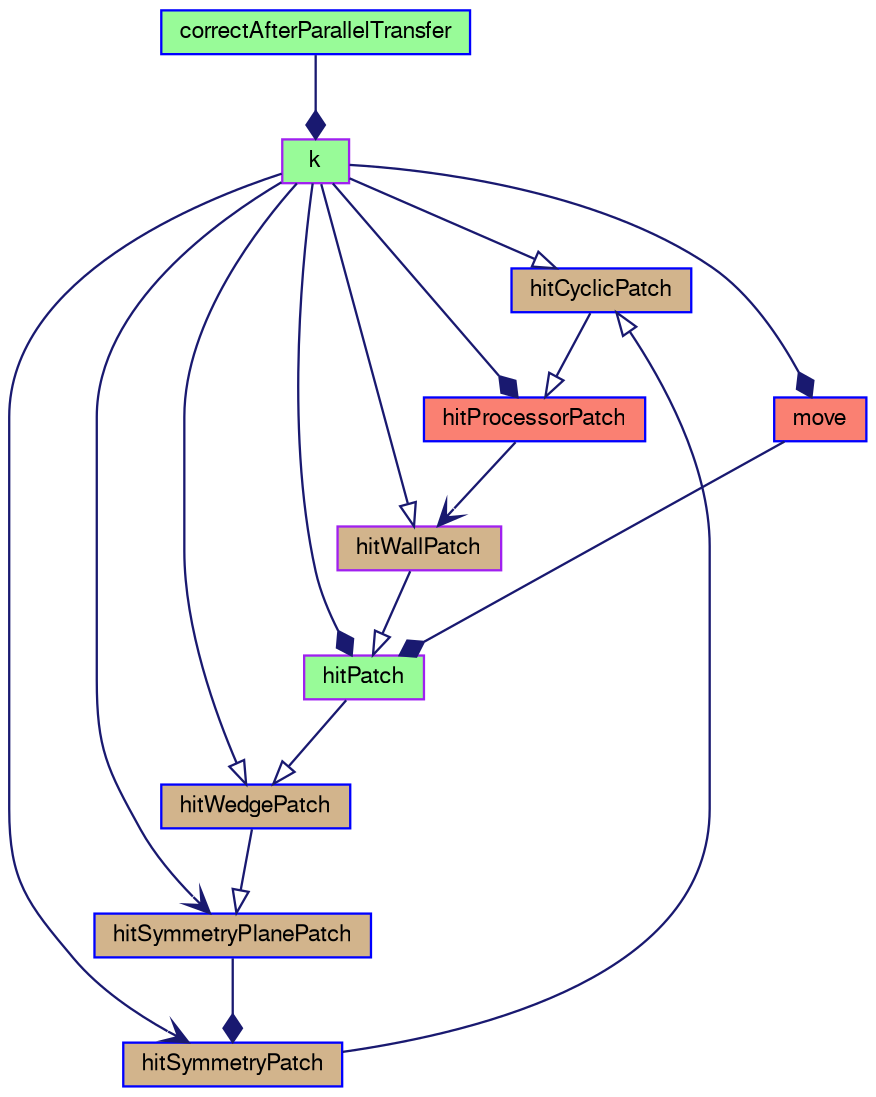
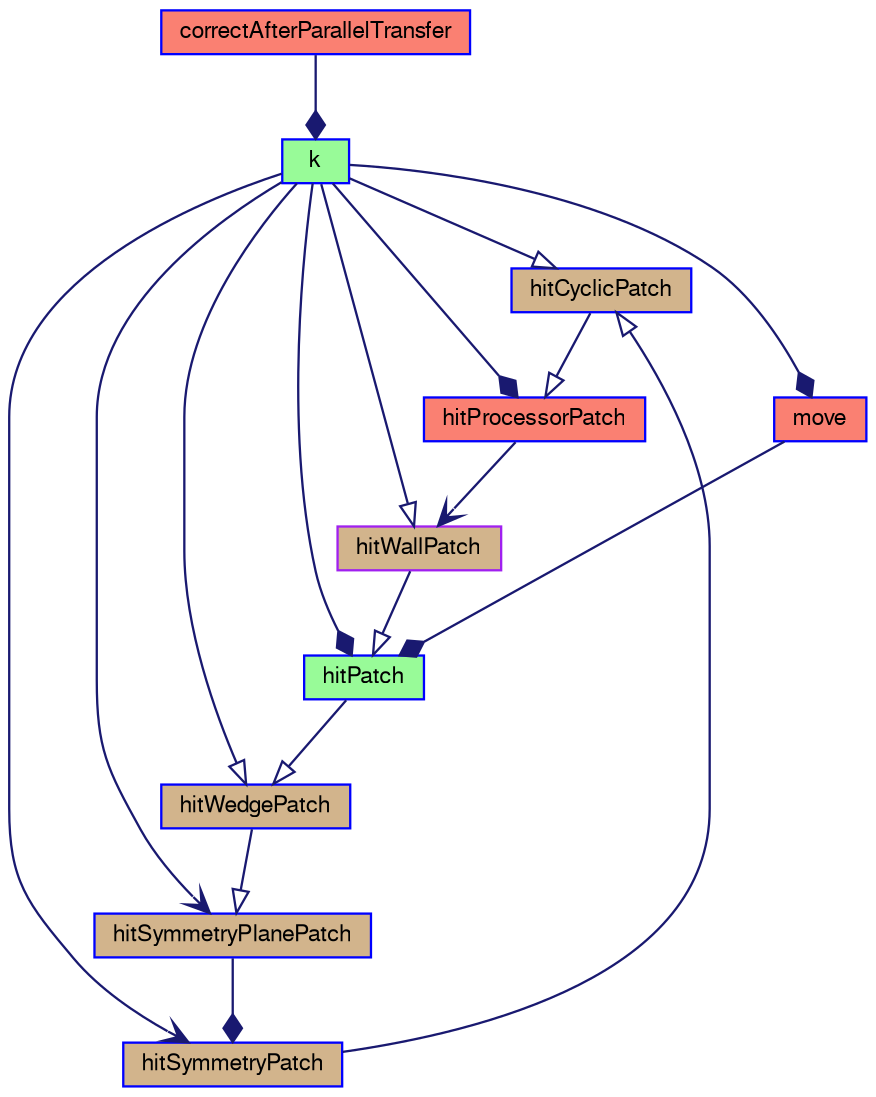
node "correctAfterParallelTransfer": fillcolor palegreen -> salmon
node "k": color purple -> blue
node "hitPatch": color purple -> blue
